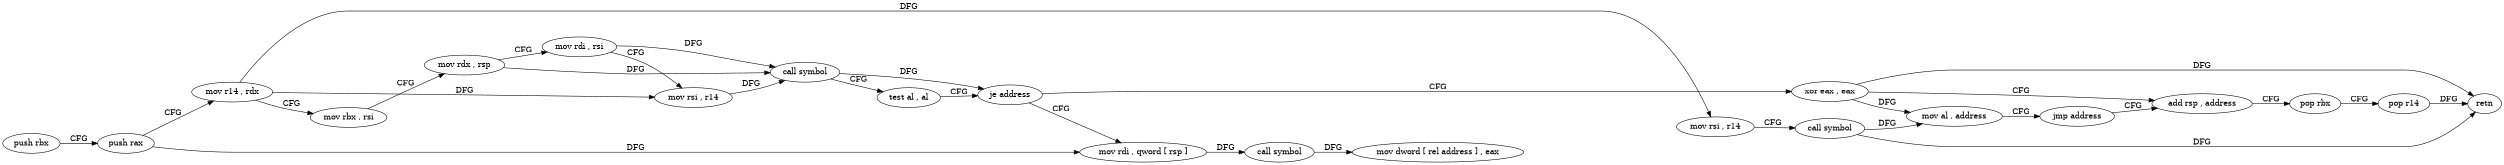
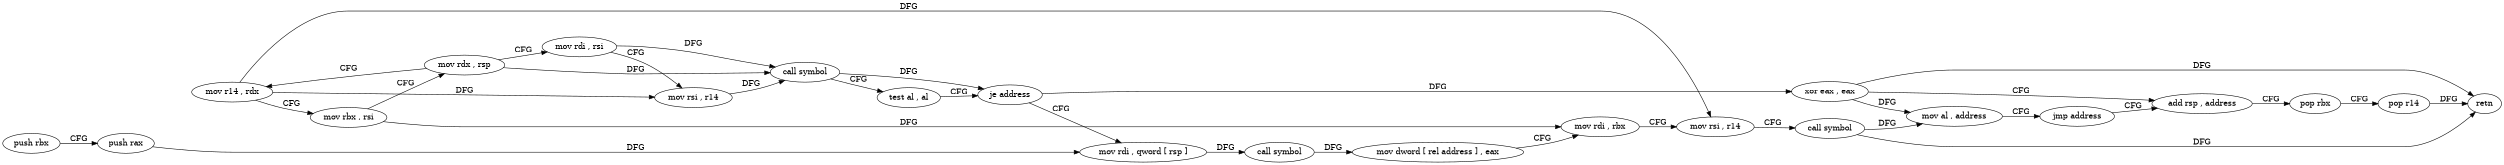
edge "je address" -> "xor eax , eax": label "CFG" -> "DFG"
edge "push rax" -> "mov r14 , rdx": now "mov rdx , rsp" -> "mov r14 , rdx"
node "mov rdi , rbx": added
